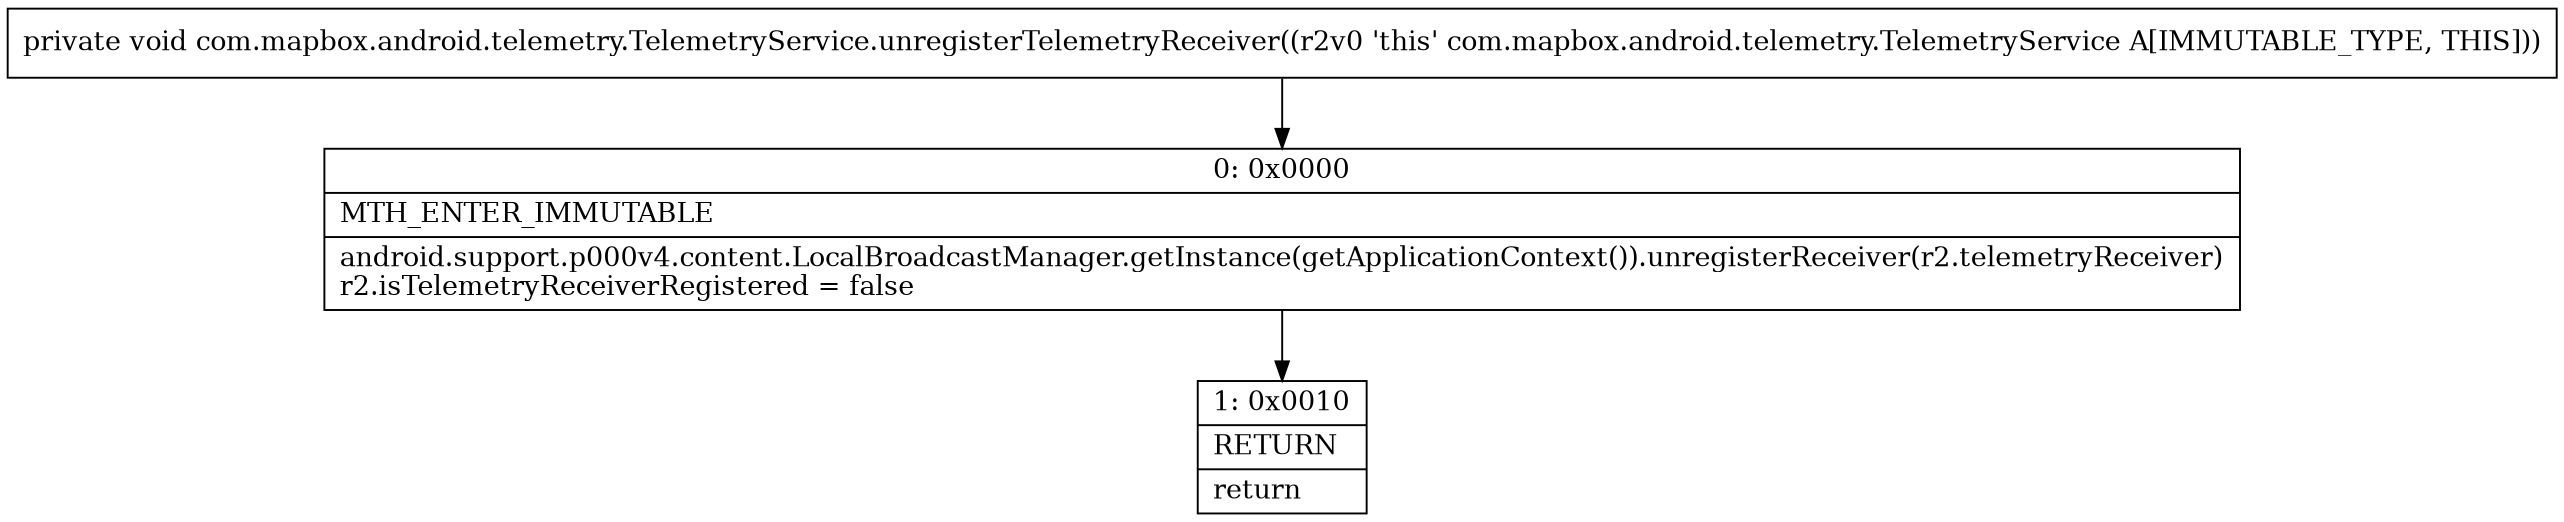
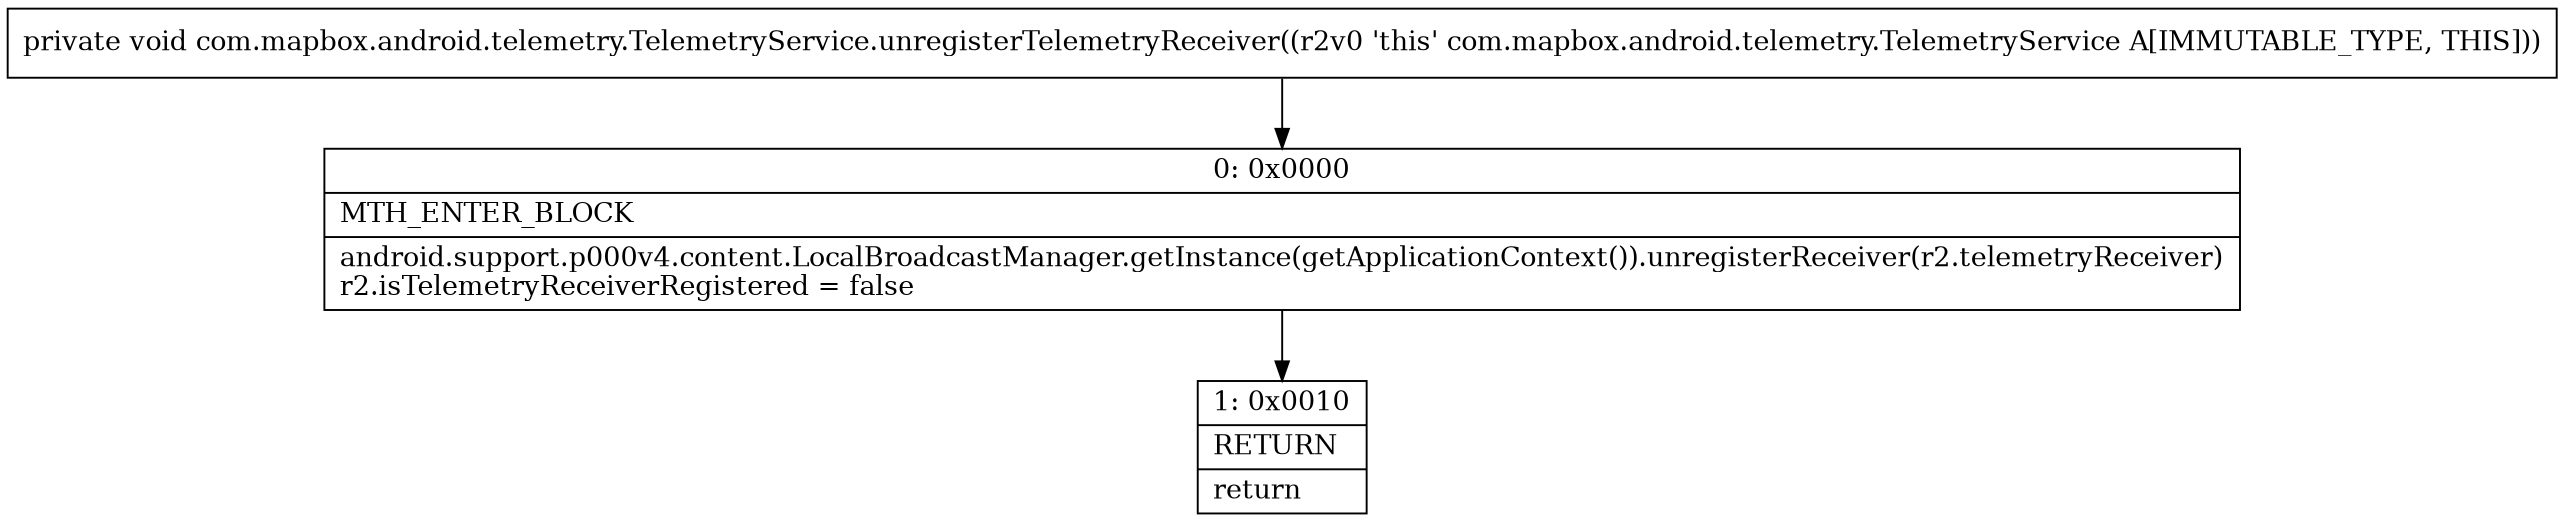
node "0: 0x0000": text "MTH_ENTER_IMMUTABLE" -> "MTH_ENTER_BLOCK"
